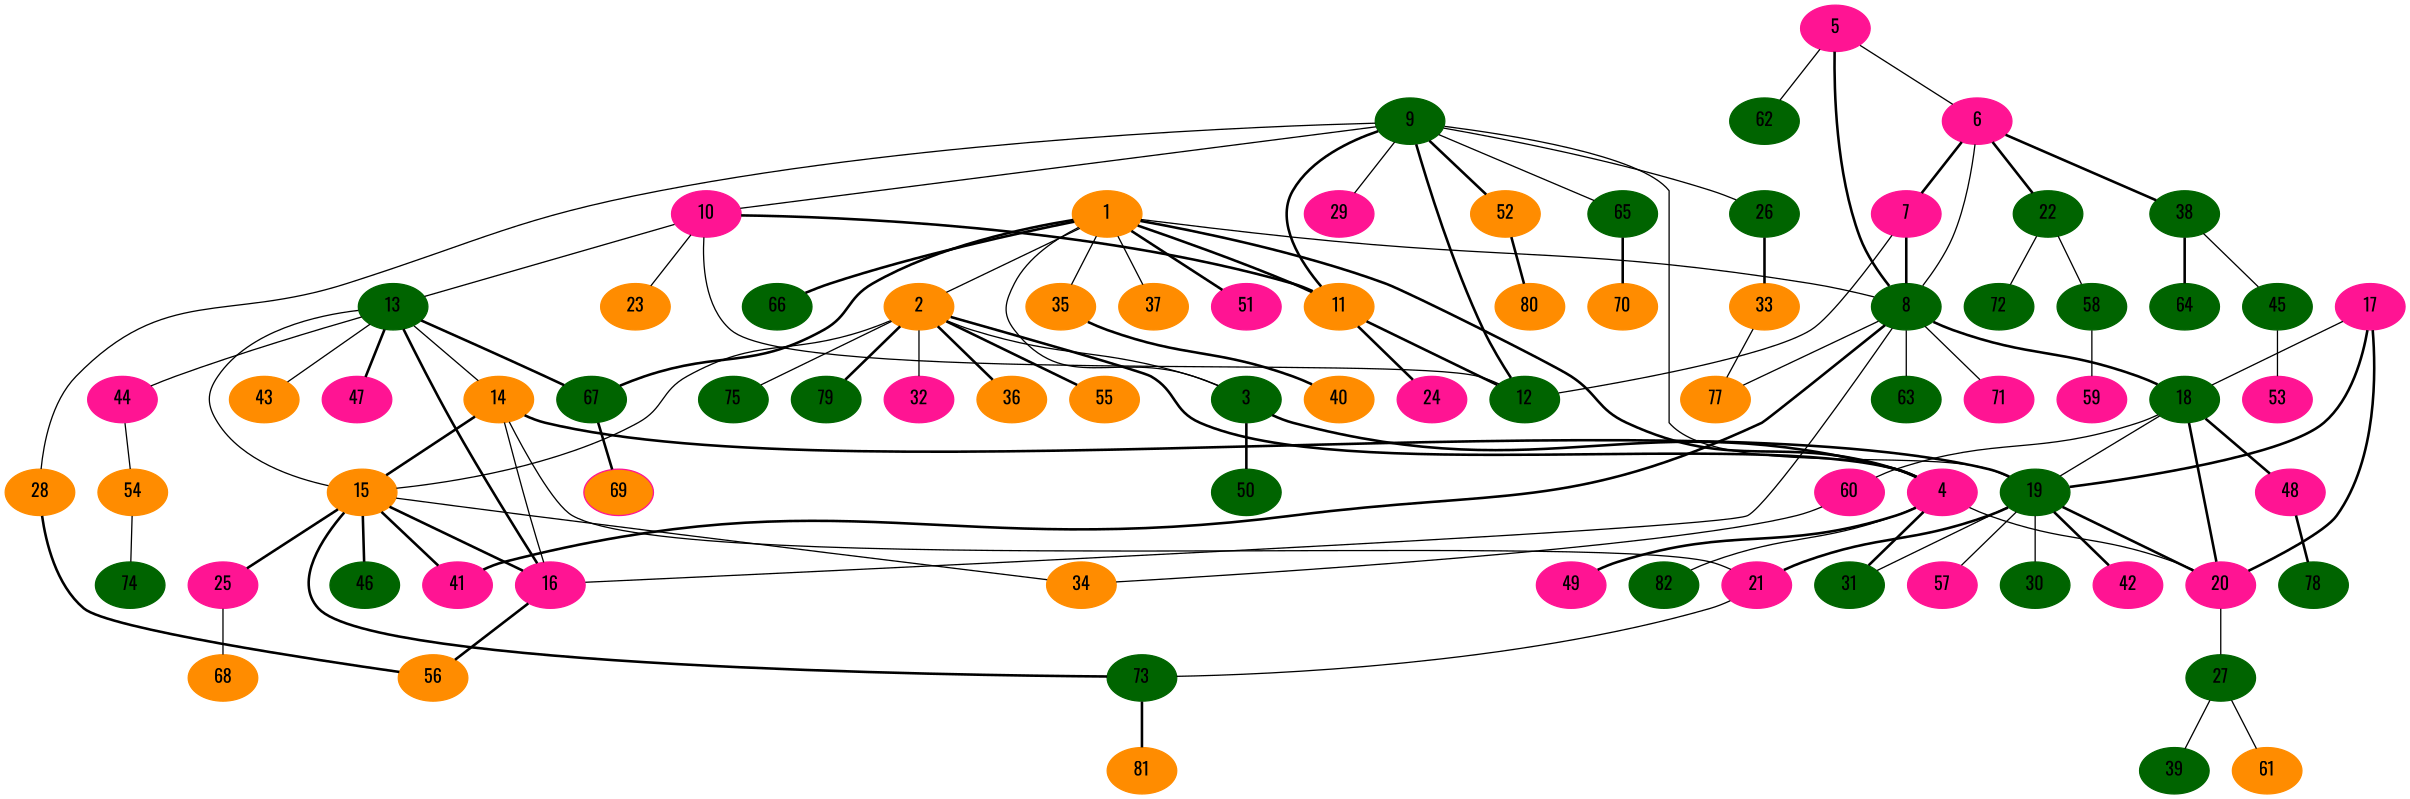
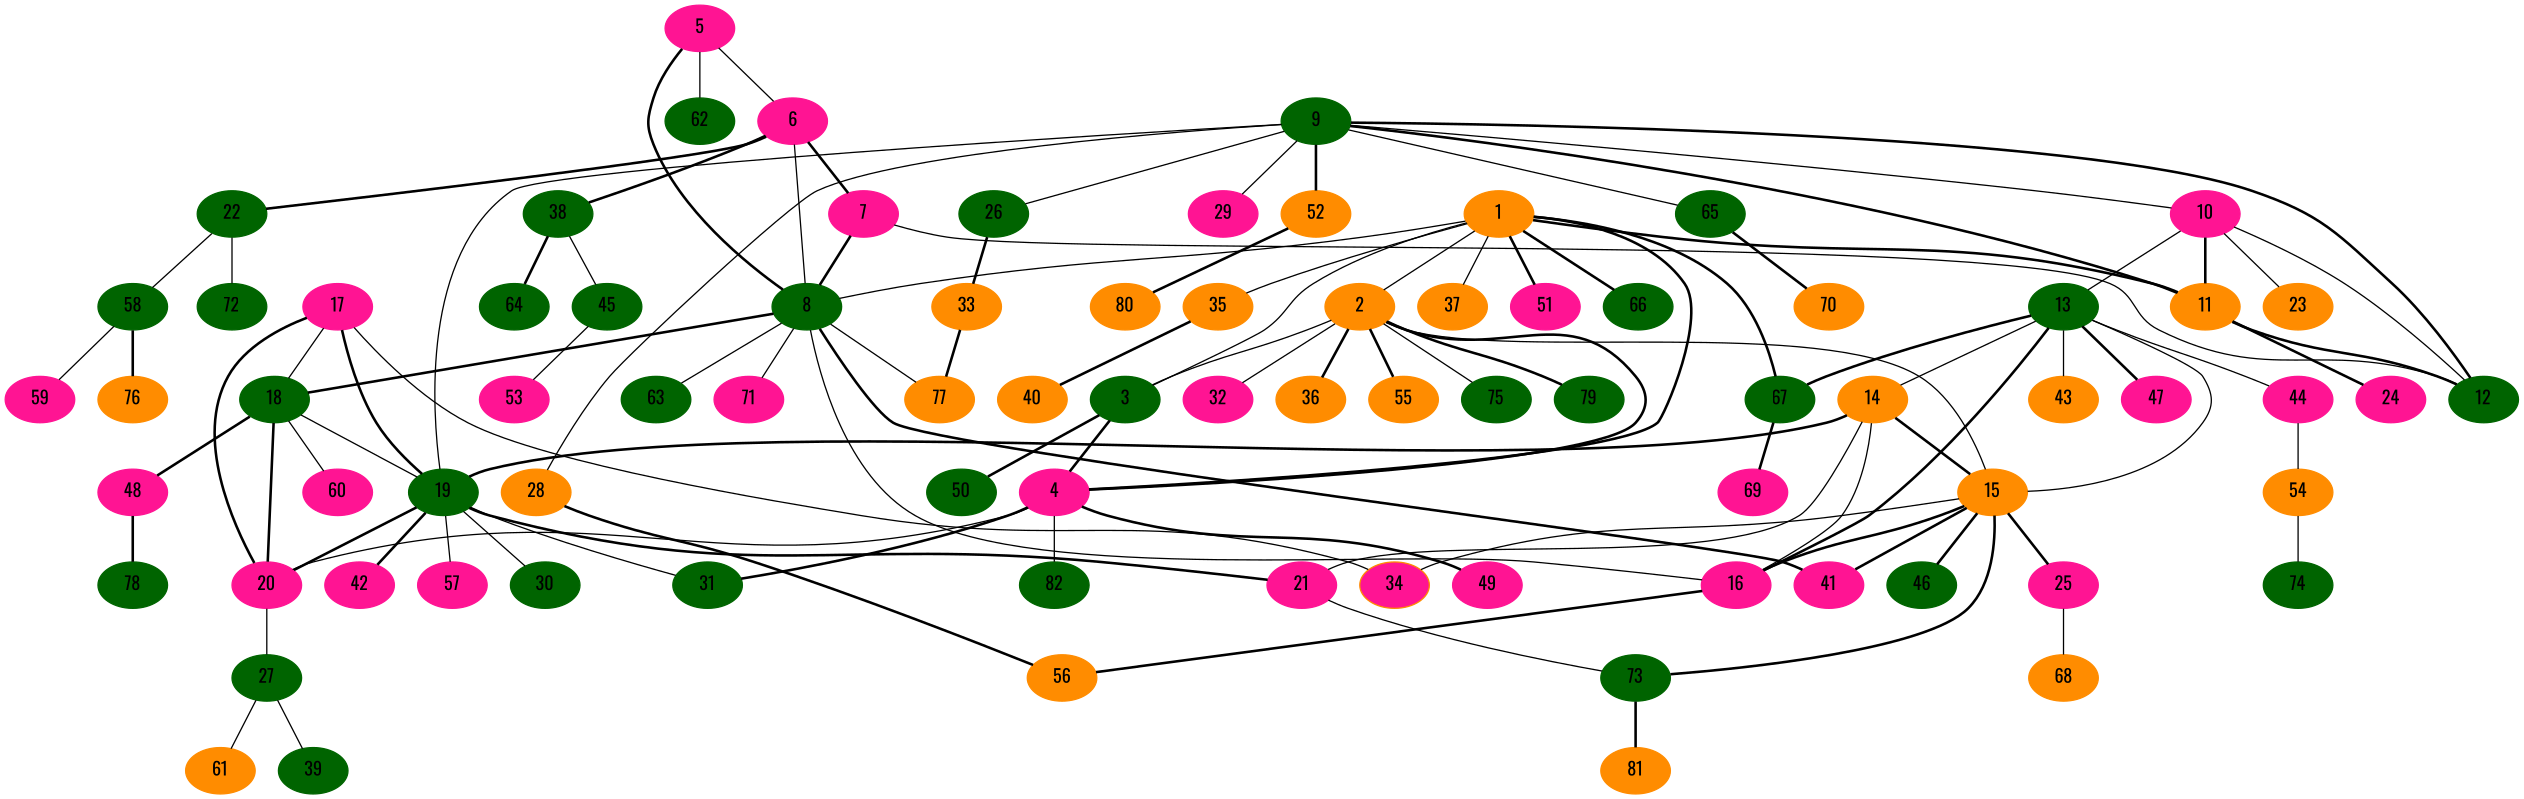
edge "33" -- "77": style solid -> bold
node "76": added
node "69": fillcolor darkorange -> deeppink
edge "60" -- "34": now "17" -- "34"
node "34": fillcolor darkorange -> deeppink
